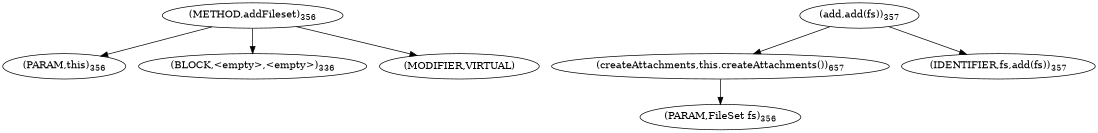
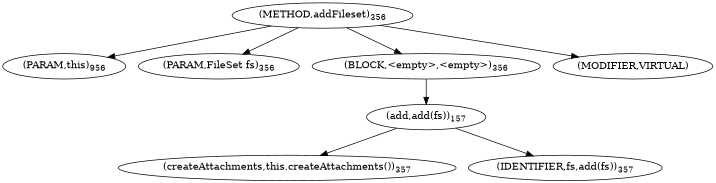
node "(add,add(fs))": text "357" -> "157"
node "(PARAM,this)": text "356" -> "956"
node "(BLOCK,<empty>,<empty>)": text "336" -> "356"
node "(createAttachments,this.createAttachments())": text "657" -> "357"
edge "(BLOCK,<empty>,<empty>)" -> "(add,add(fs))": added
edge "(createAttachments,this.createAttachments())" -> "(PARAM,FileSet fs)": now "(METHOD,addFileset)" -> "(PARAM,FileSet fs)"
